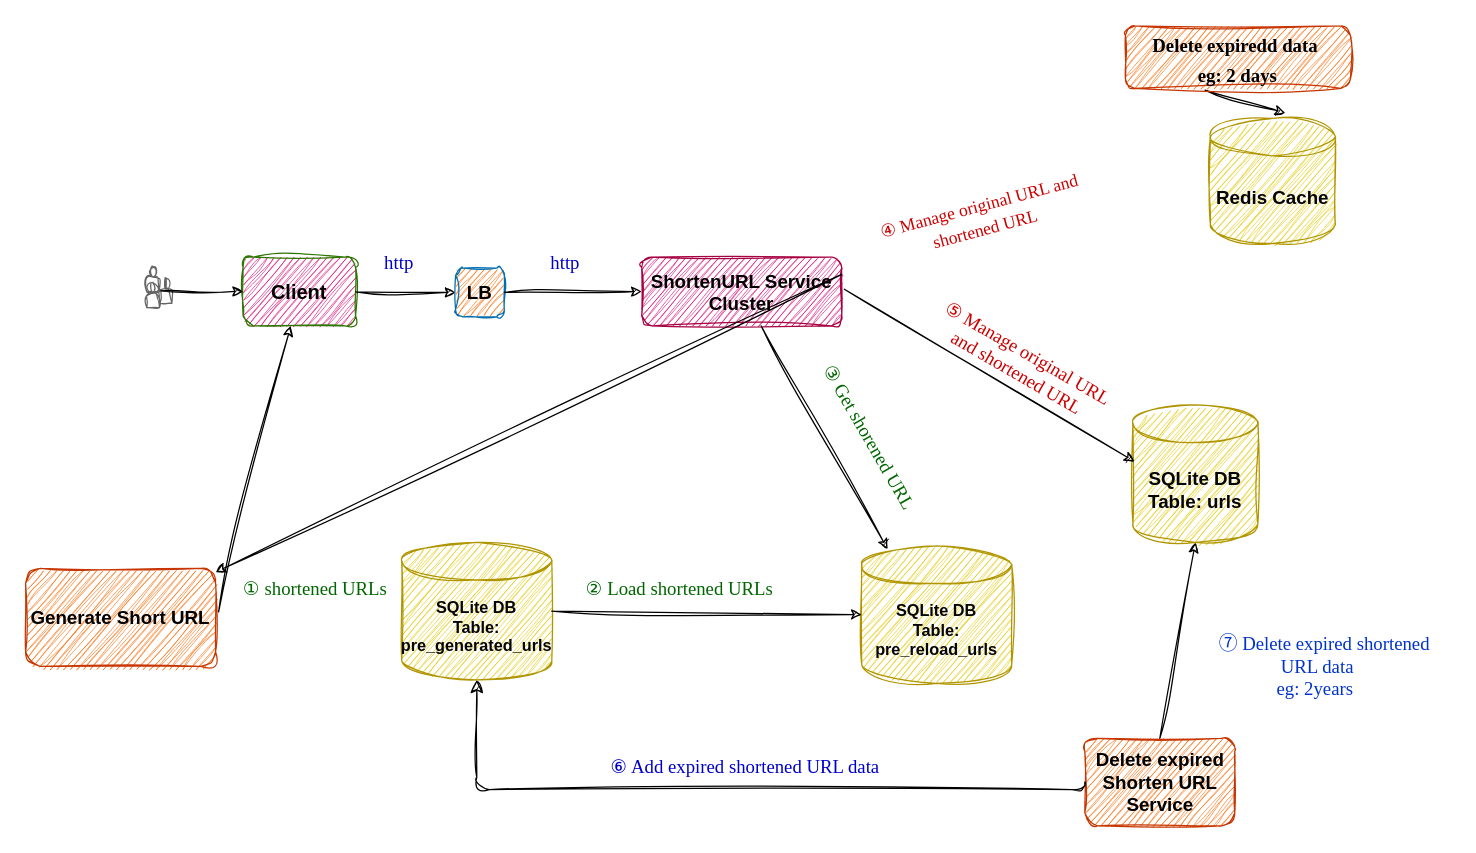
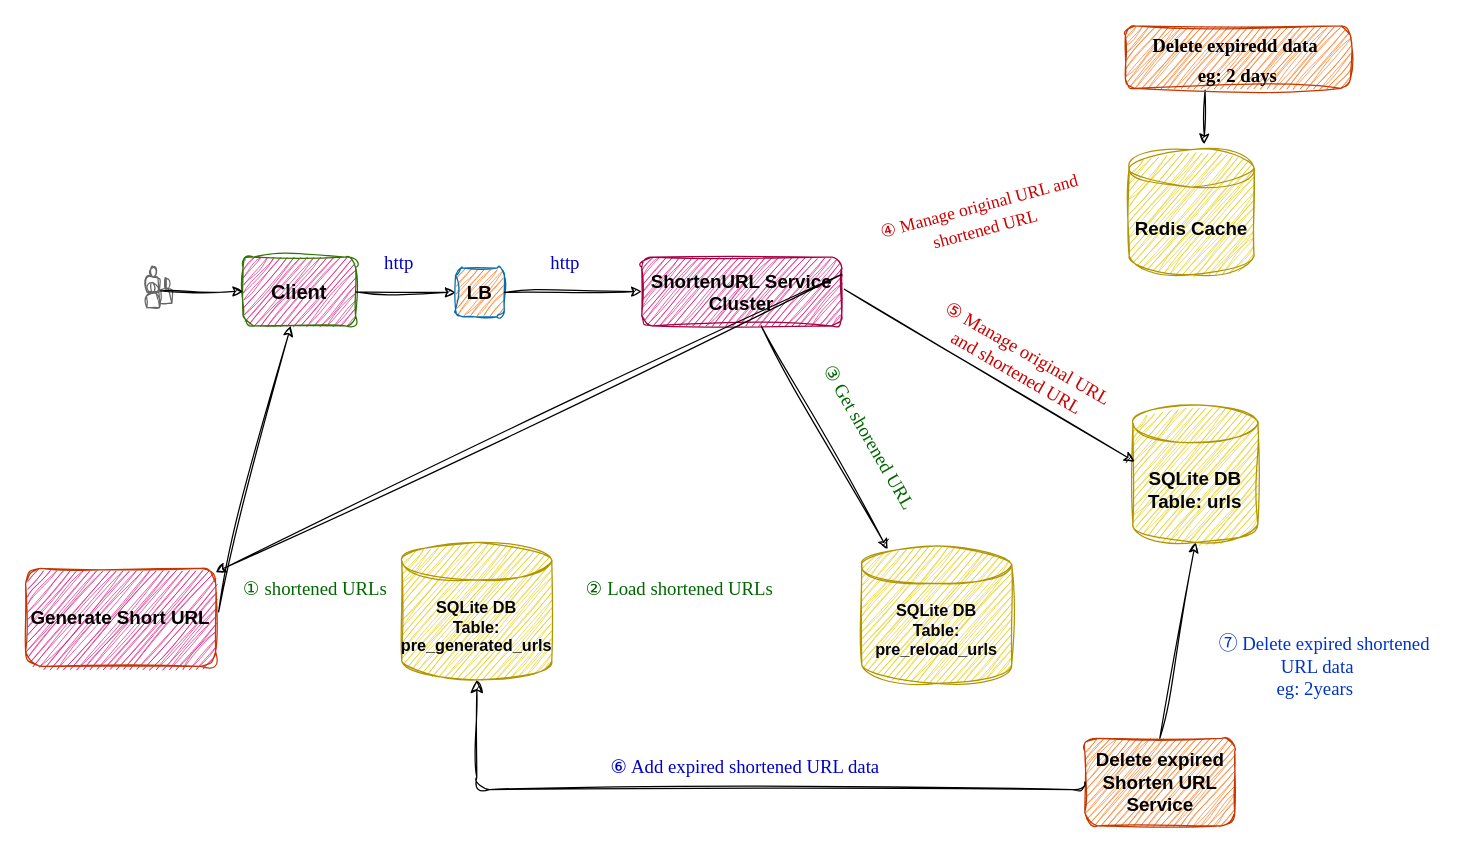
node "Redis Cache": moved (1273, 181) -> (1192, 212)
edge "SQLite DB Table: pre_generated_urls" -> "SQLite DB Table: pre_reload_urls": removed
node "Generate Short URL": fillcolor #fa6800 -> #d80073
